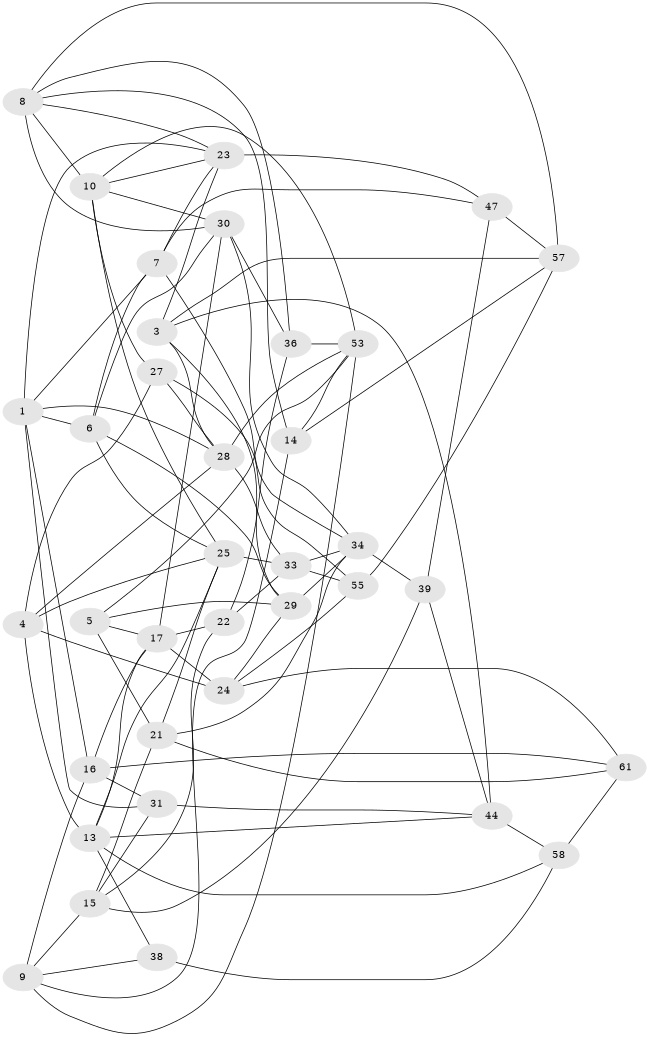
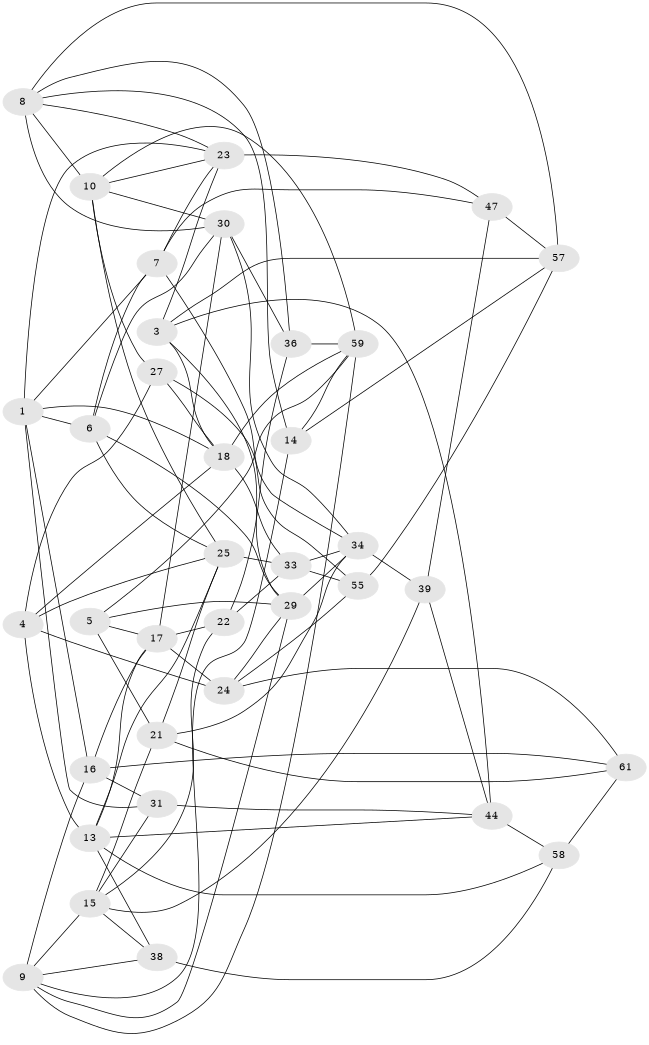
node "53": label "53" -> "59"
node "28": label "28" -> "18"
edge "29" -- "9": added
edge "15" -- "38": added
